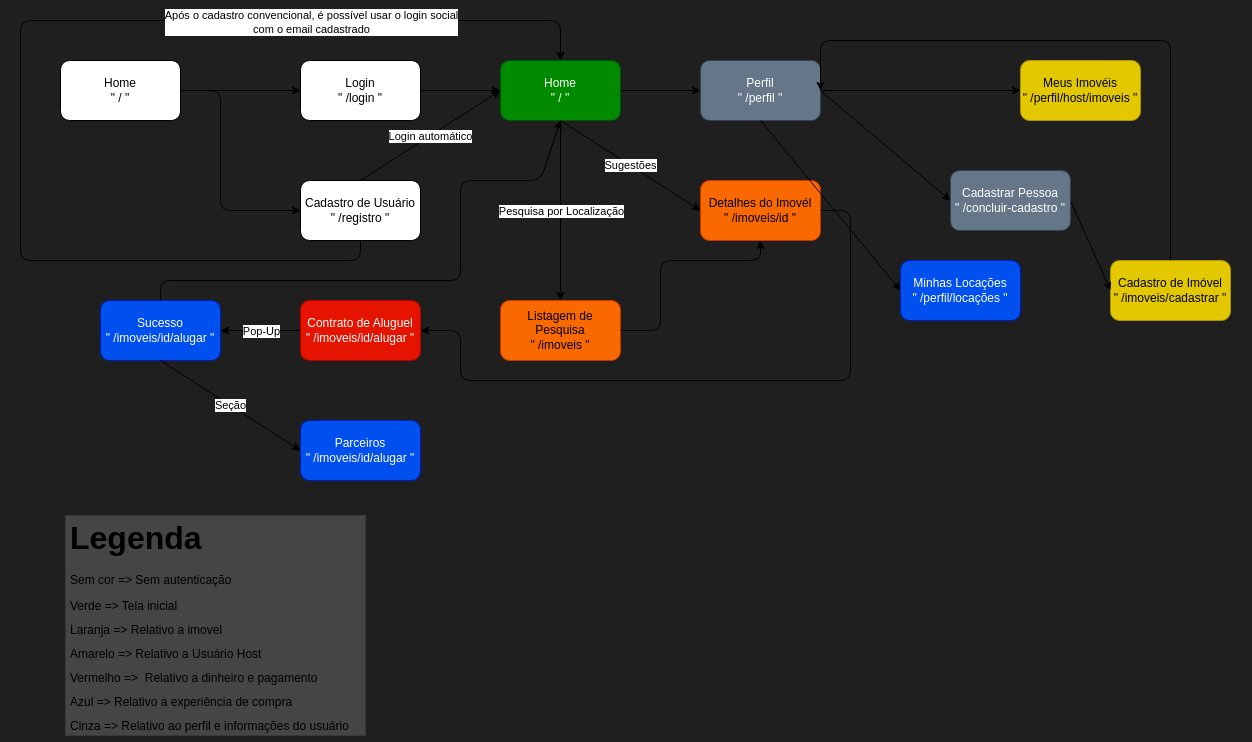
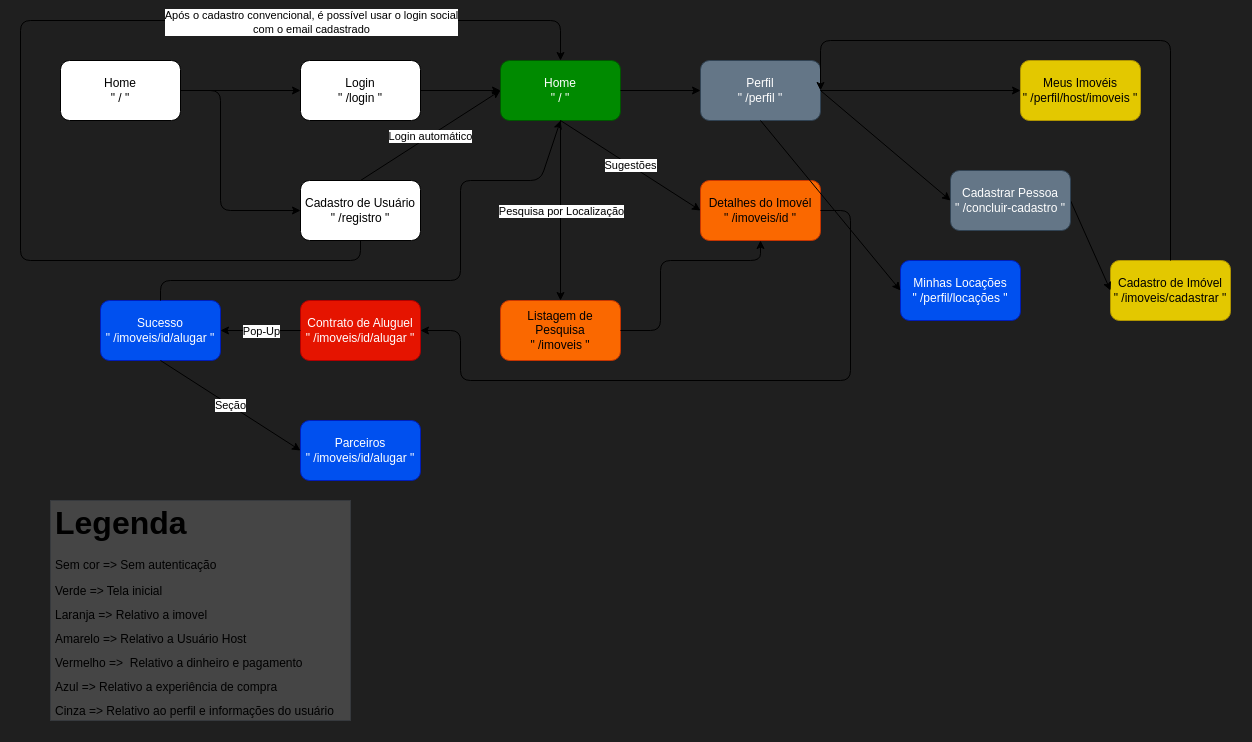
node "LegendaSem cor => Sem autenticação Verde => Tela inicial Laranja => Relativo a imovel Amarelo => Relativo a Usuário Host Vermelho => Relativo a dinheiro e pagamento Azul => Relativo a experiência de compra Cinza => Relativo ao perfil e informações do usuário": moved (216, 626) -> (201, 611)
